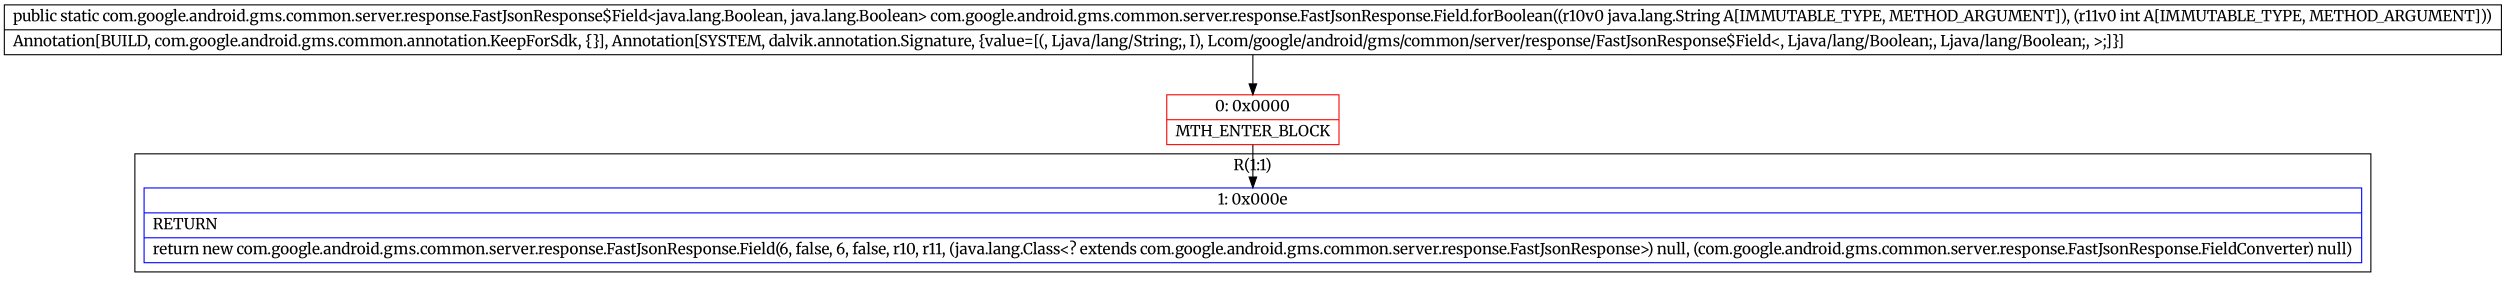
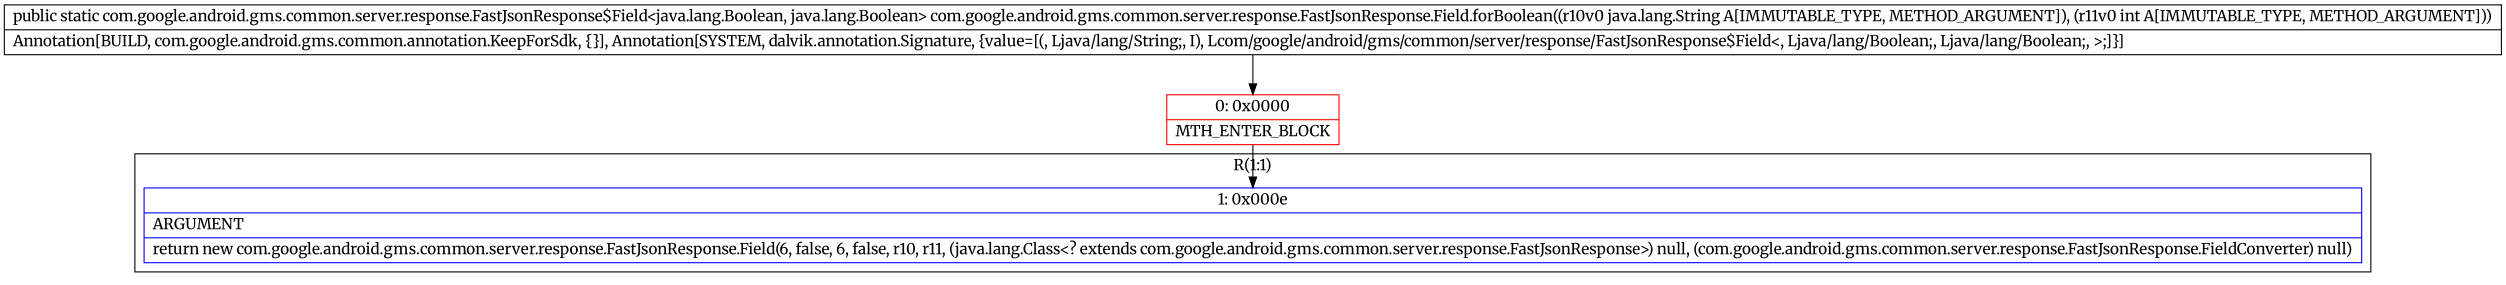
node "1: 0x000e": text "RETURN" -> "ARGUMENT"
